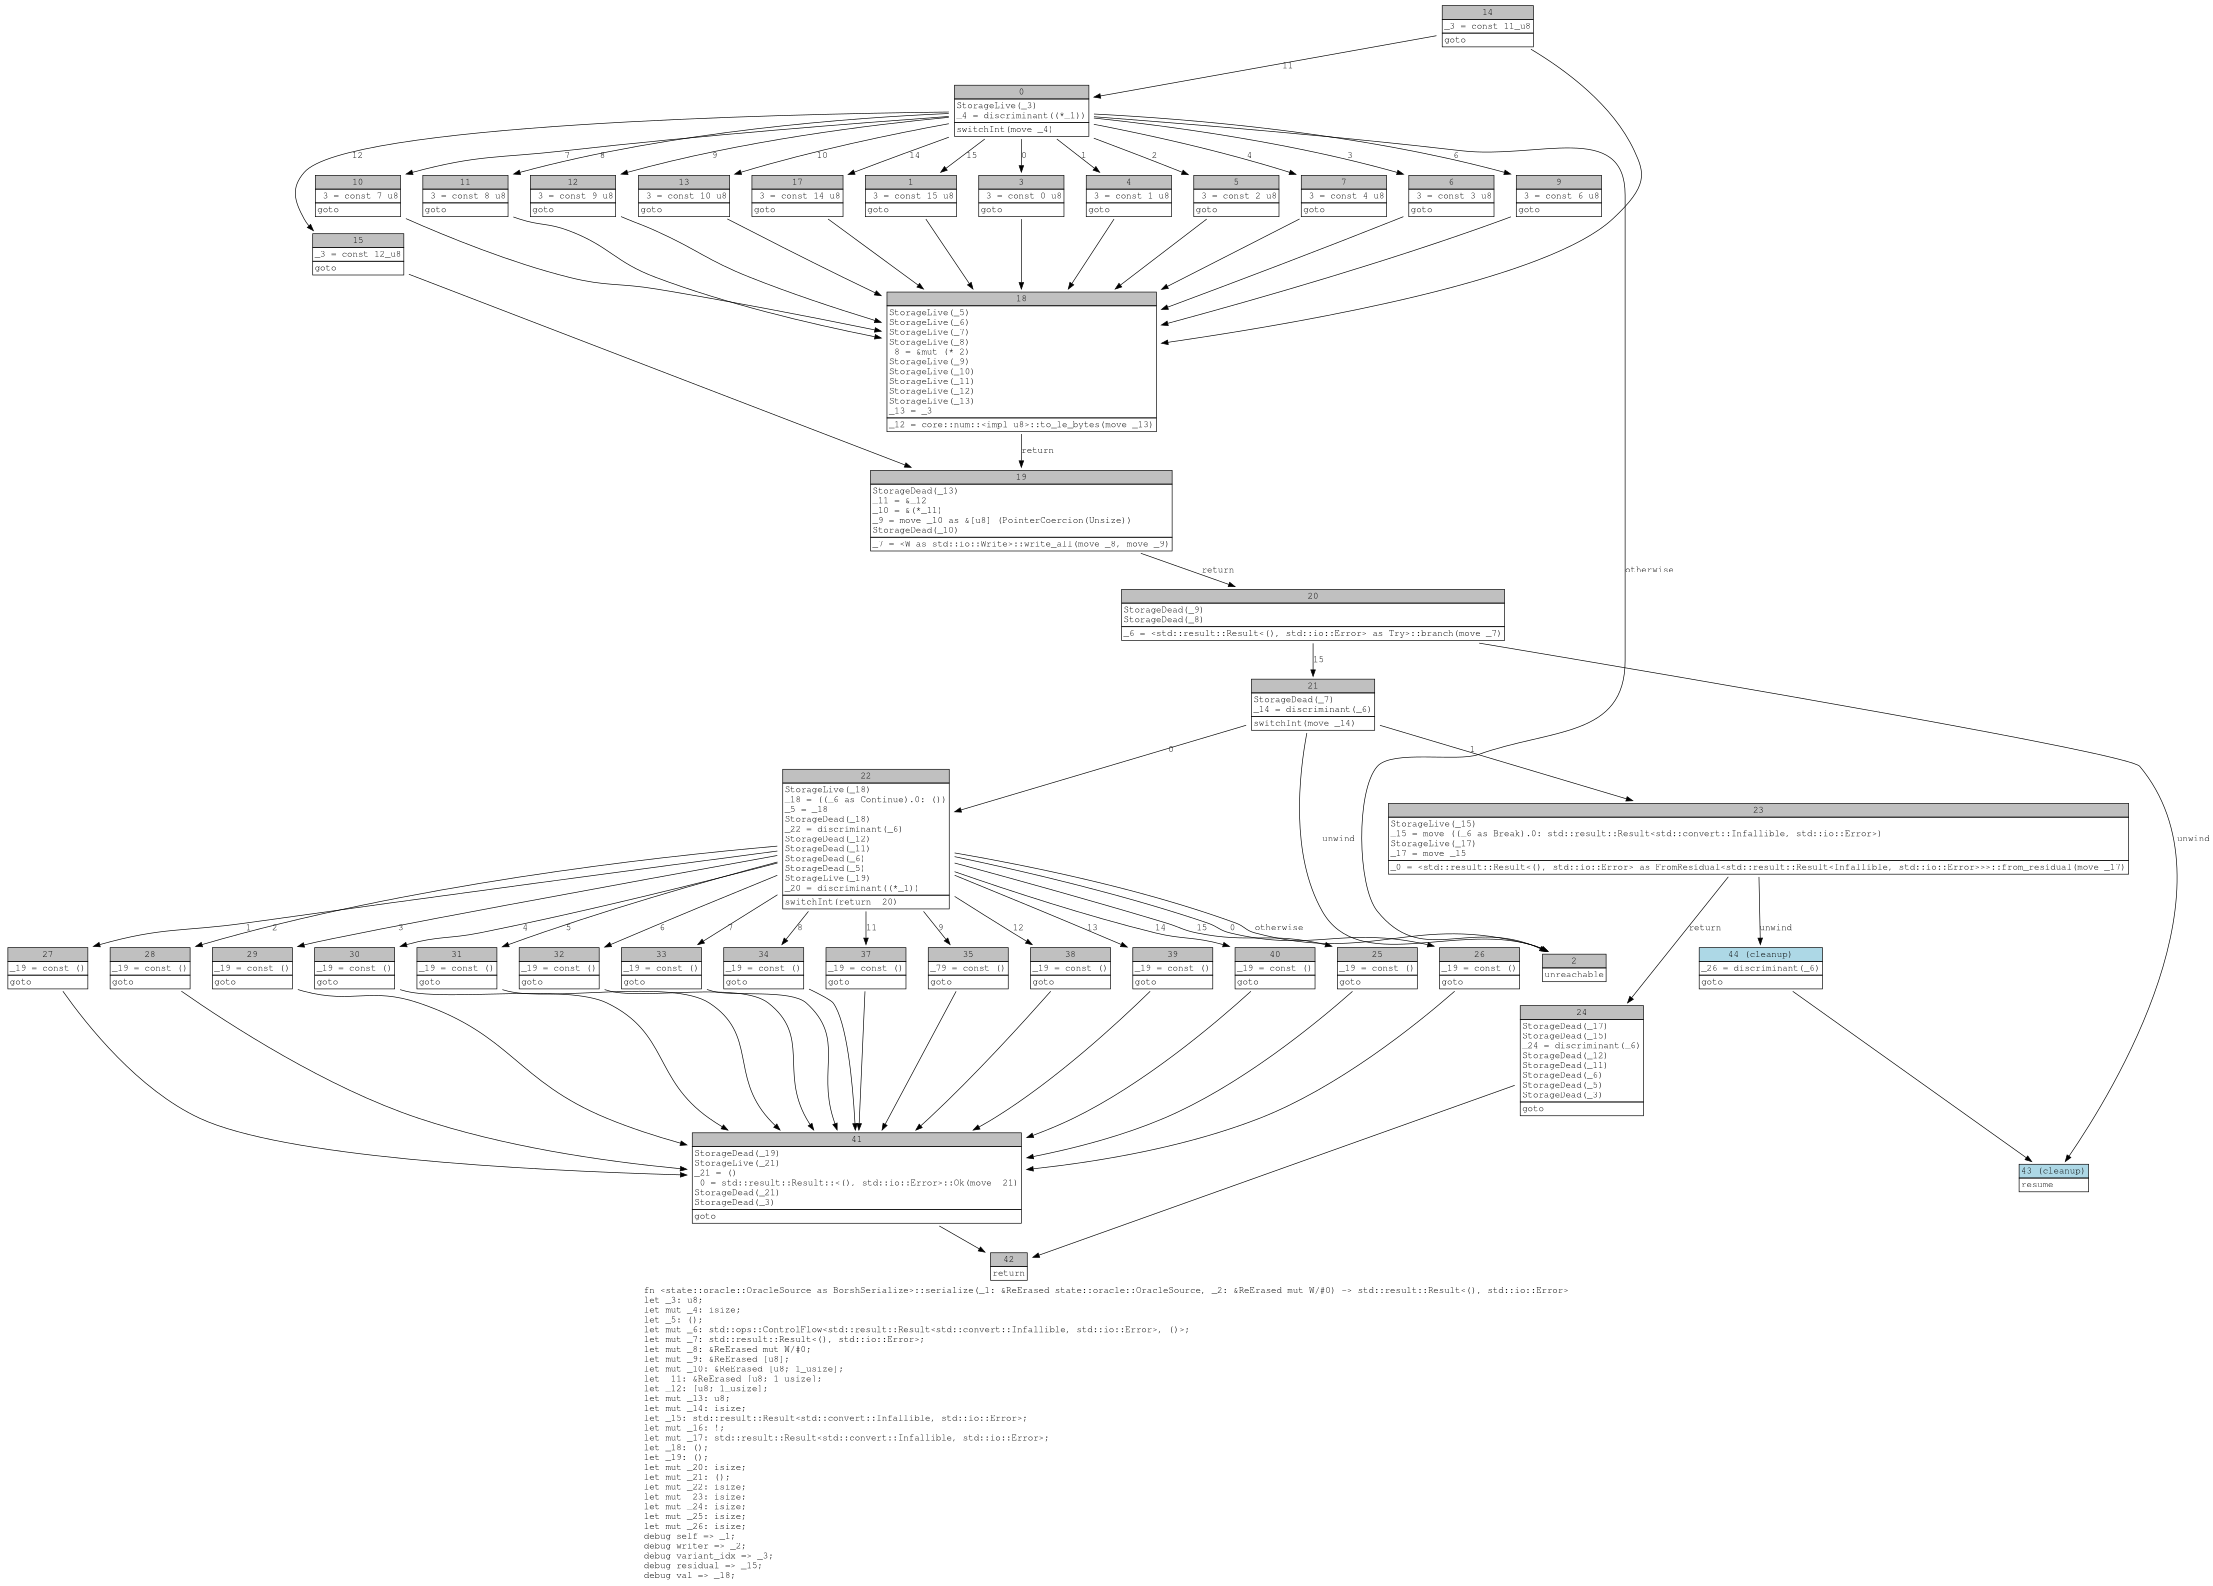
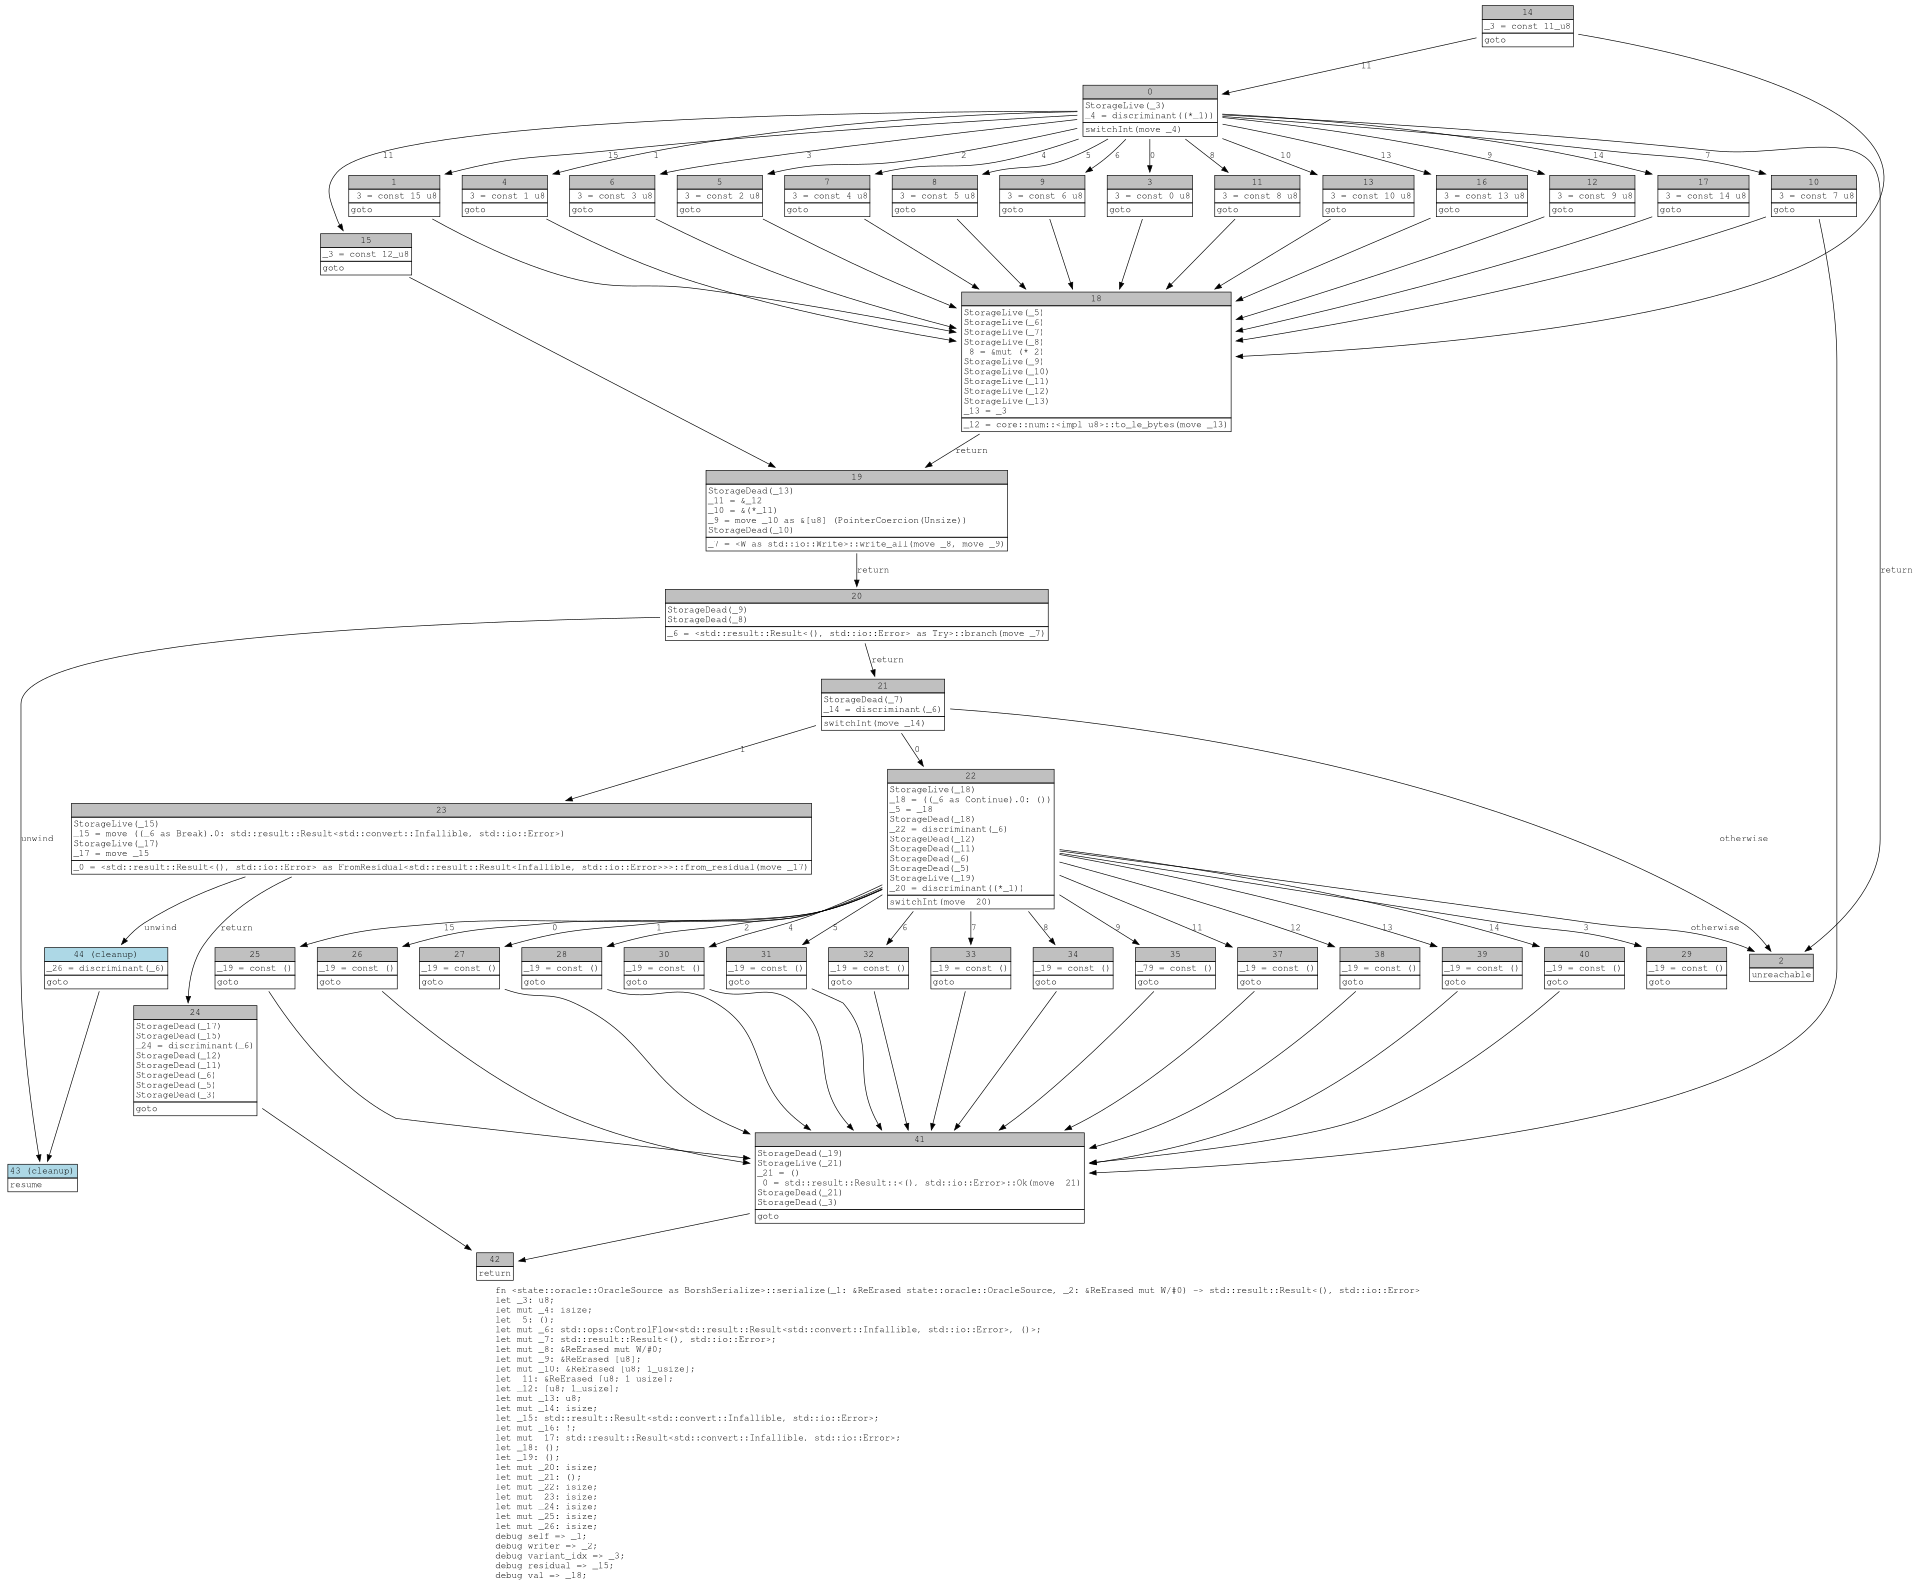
edge "0" -> "15": label "12" -> "11"
node "8": added
node "16": added
edge "0" -> "2": label "otherwise" -> "return"
edge "20" -> "21": label "15" -> "return"
edge "21" -> "2": label "unwind" -> "otherwise"
node "22": text "switchInt(return _20)" -> "switchInt(move _20)"
edge "29" -> "41": now "10" -> "41"
